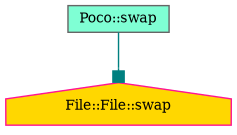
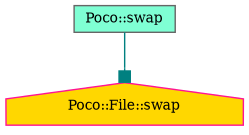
node "File::File::swap": label "File::File::swap" -> "Poco::File::swap"
